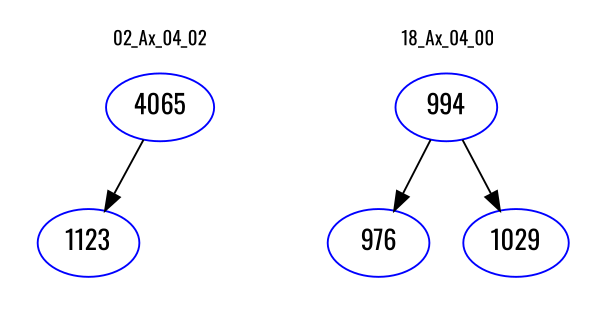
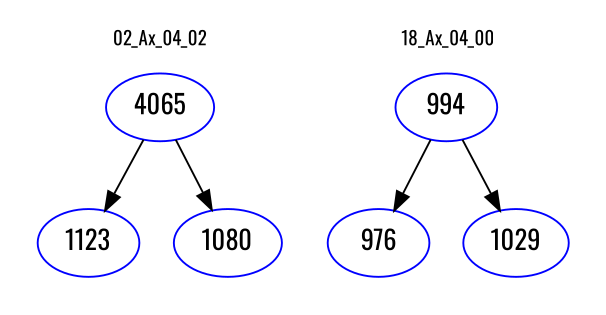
node "1080": added
